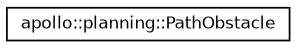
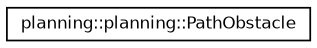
node "apollo::planning::PathObstacle": label "apollo::planning::PathObstacle" -> "planning::planning::PathObstacle"
